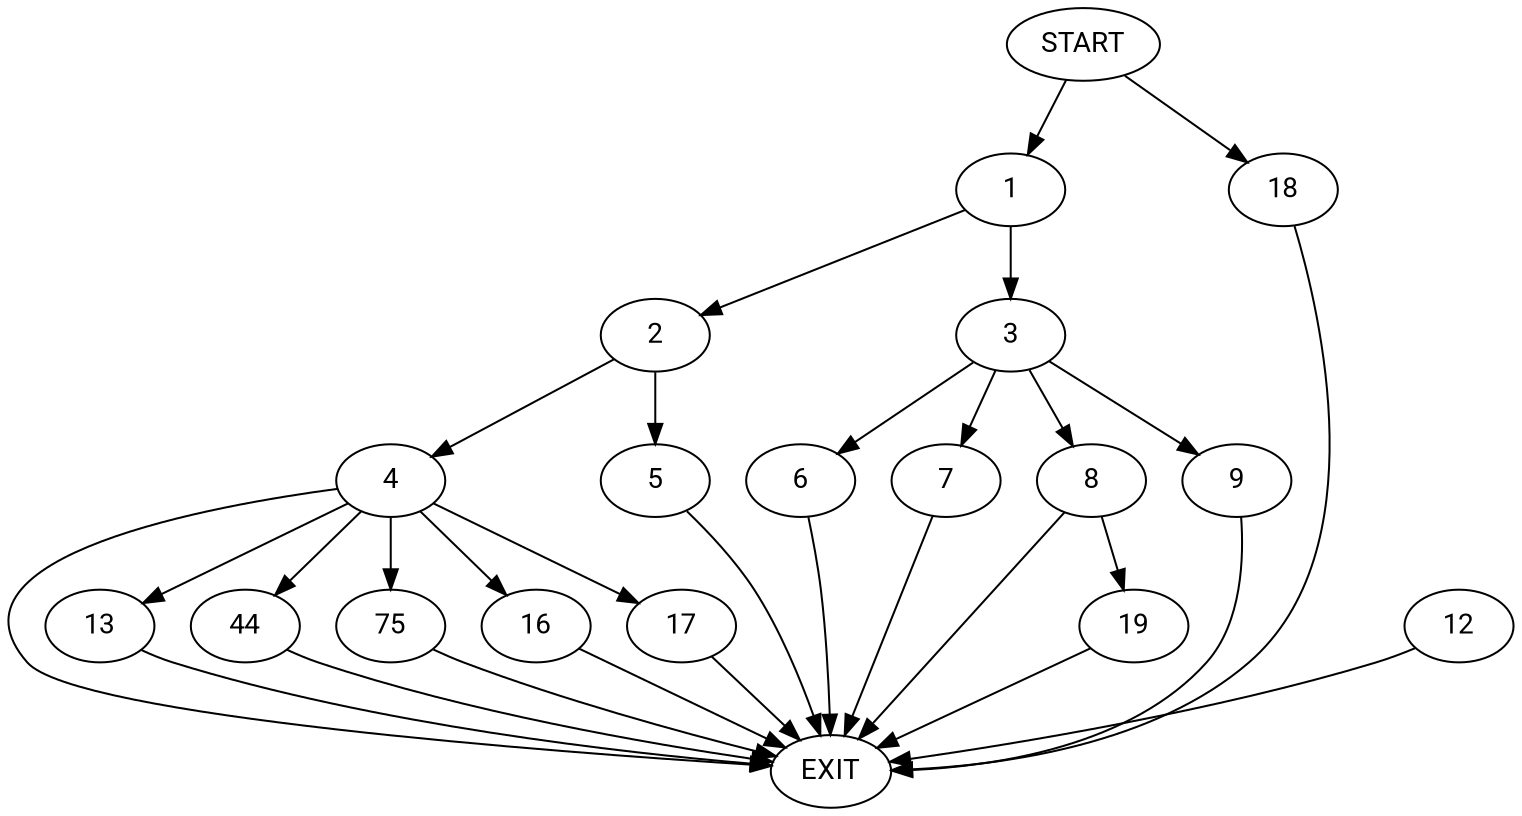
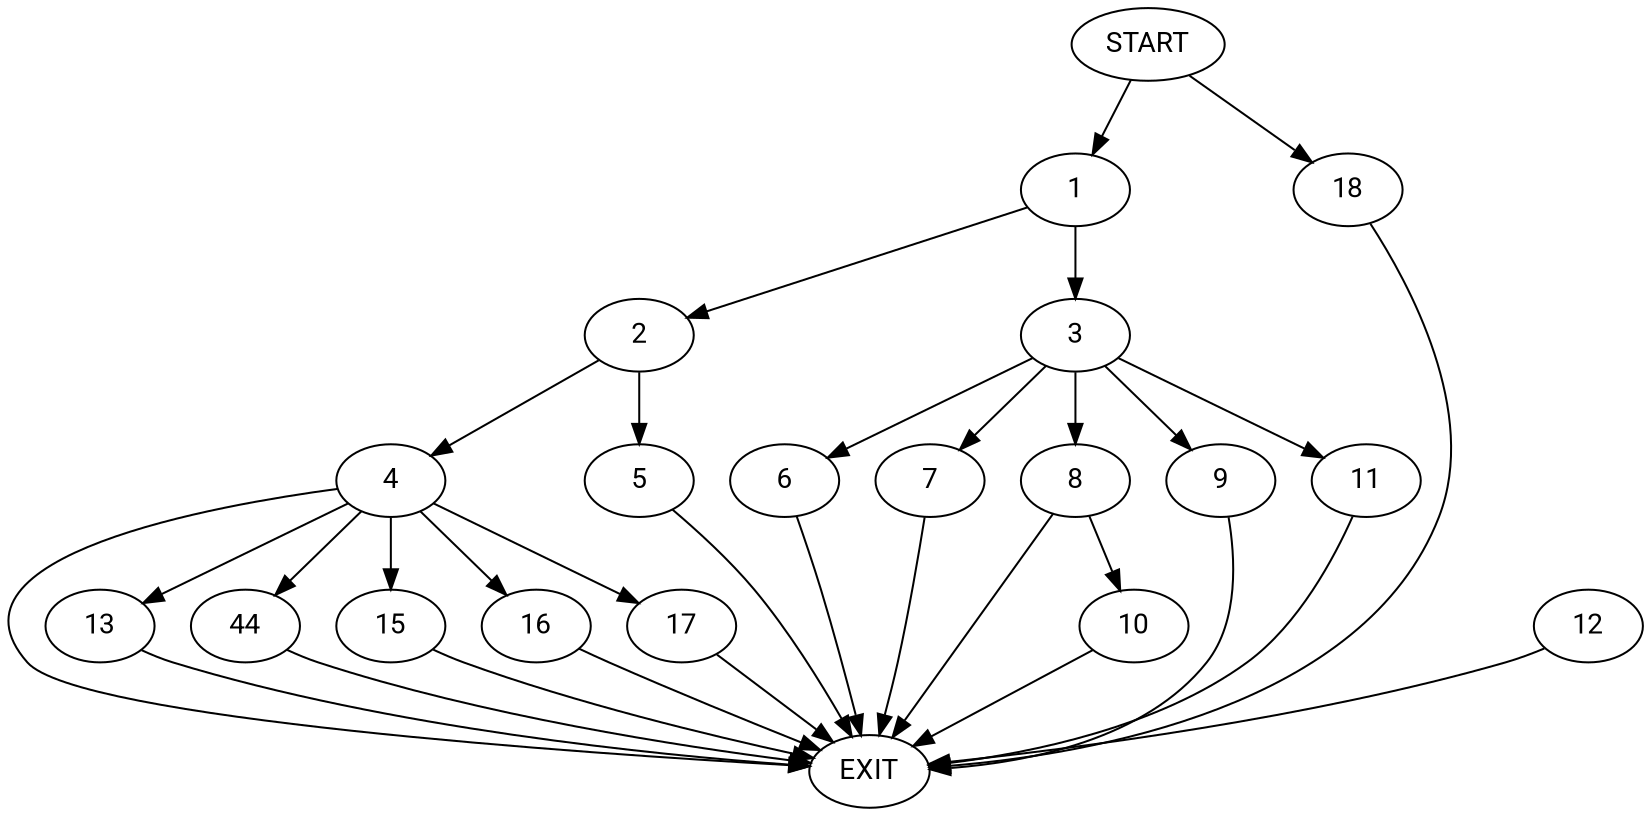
node "11": added
node "75": label "75" -> "15"
node "19": label "19" -> "10"
